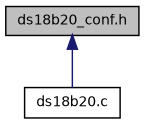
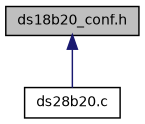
node "ds18b20.c": label "ds18b20.c" -> "ds28b20.c"
